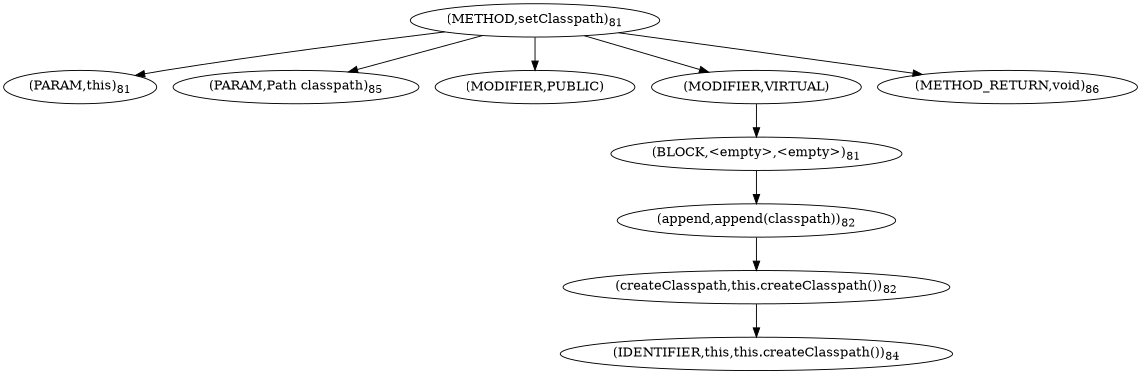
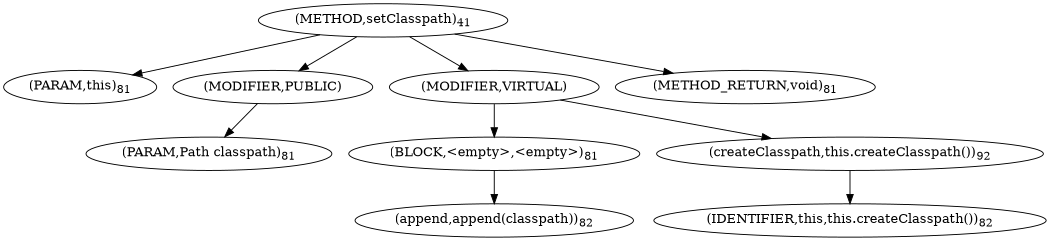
node "(METHOD,setClasspath)": text "81" -> "41"
edge "(METHOD,setClasspath)" -> "(PARAM,Path classpath)": now "(MODIFIER,PUBLIC)" -> "(PARAM,Path classpath)"
node "(PARAM,Path classpath)": text "85" -> "81"
node "(METHOD_RETURN,void)": text "86" -> "81"
edge "(append,append(classpath))" -> "(createClasspath,this.createClasspath())": now "(MODIFIER,VIRTUAL)" -> "(createClasspath,this.createClasspath())"
node "(createClasspath,this.createClasspath())": text "82" -> "92"
node "(IDENTIFIER,this,this.createClasspath())": text "84" -> "82"
